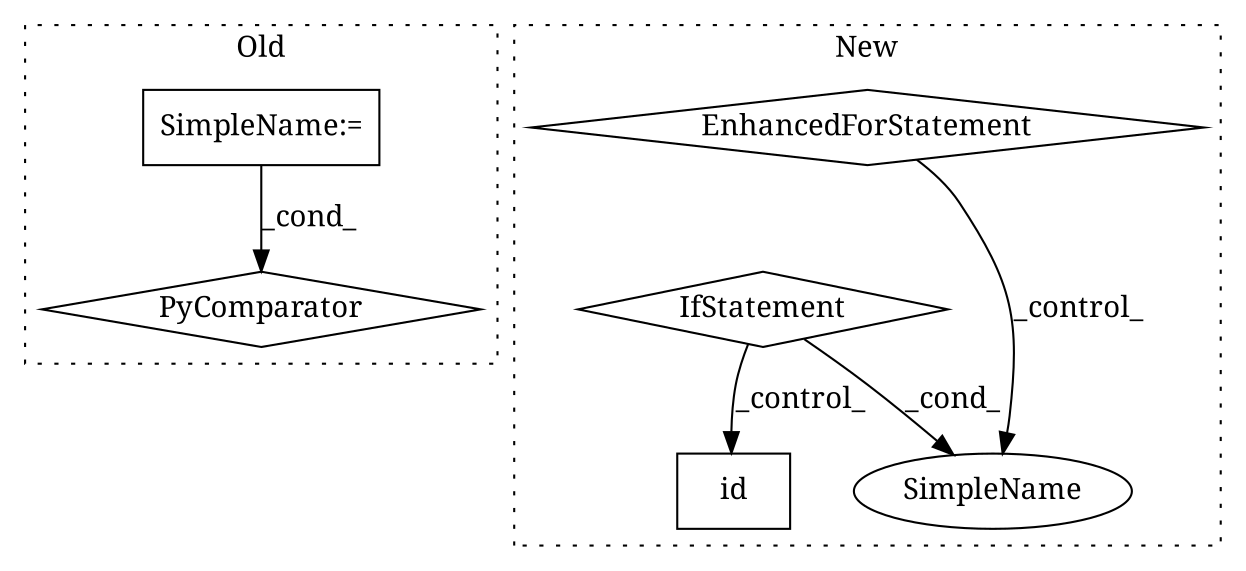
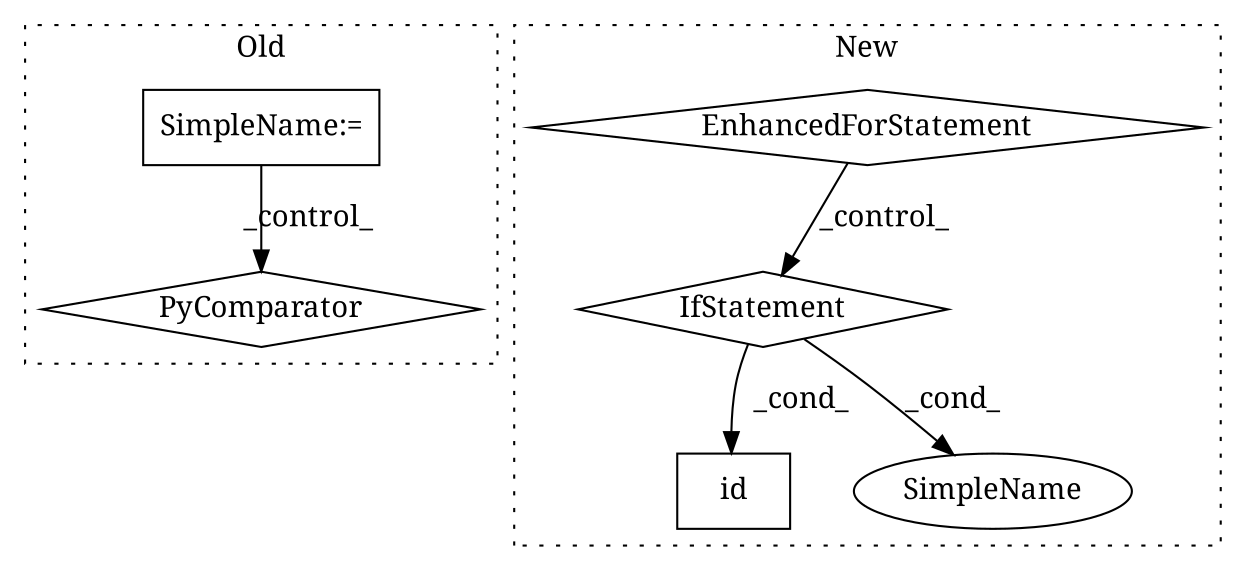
edge "SimpleName:=" -> "PyComparator": label "_cond_" -> "_control_"
edge "EnhancedForStatement" -> "SimpleName": now "EnhancedForStatement" -> "IfStatement"
edge "IfStatement" -> "id": label "_control_" -> "_cond_"
